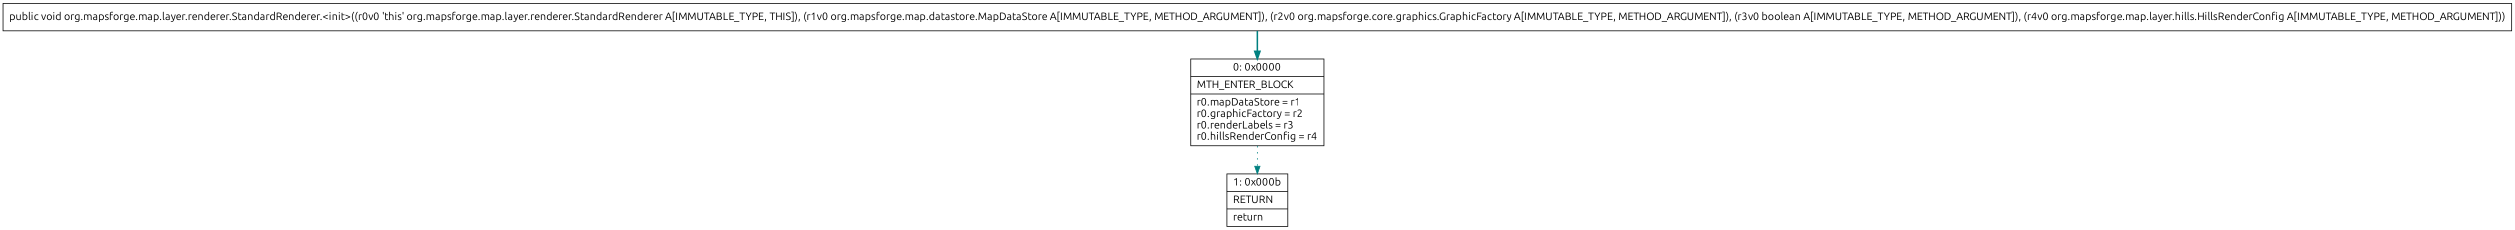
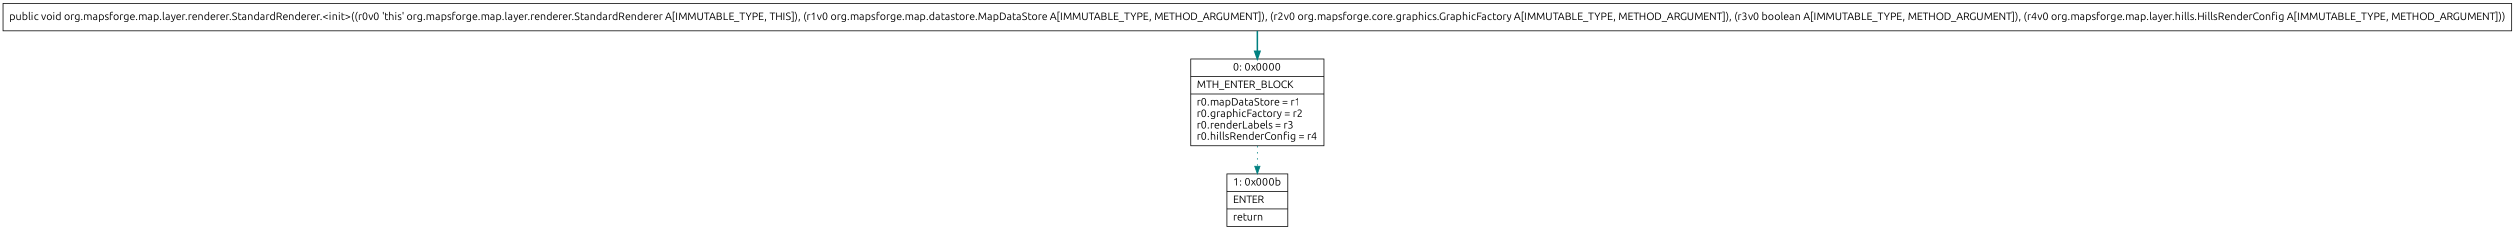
node "1: 0x000b": text "RETURN" -> "ENTER"
